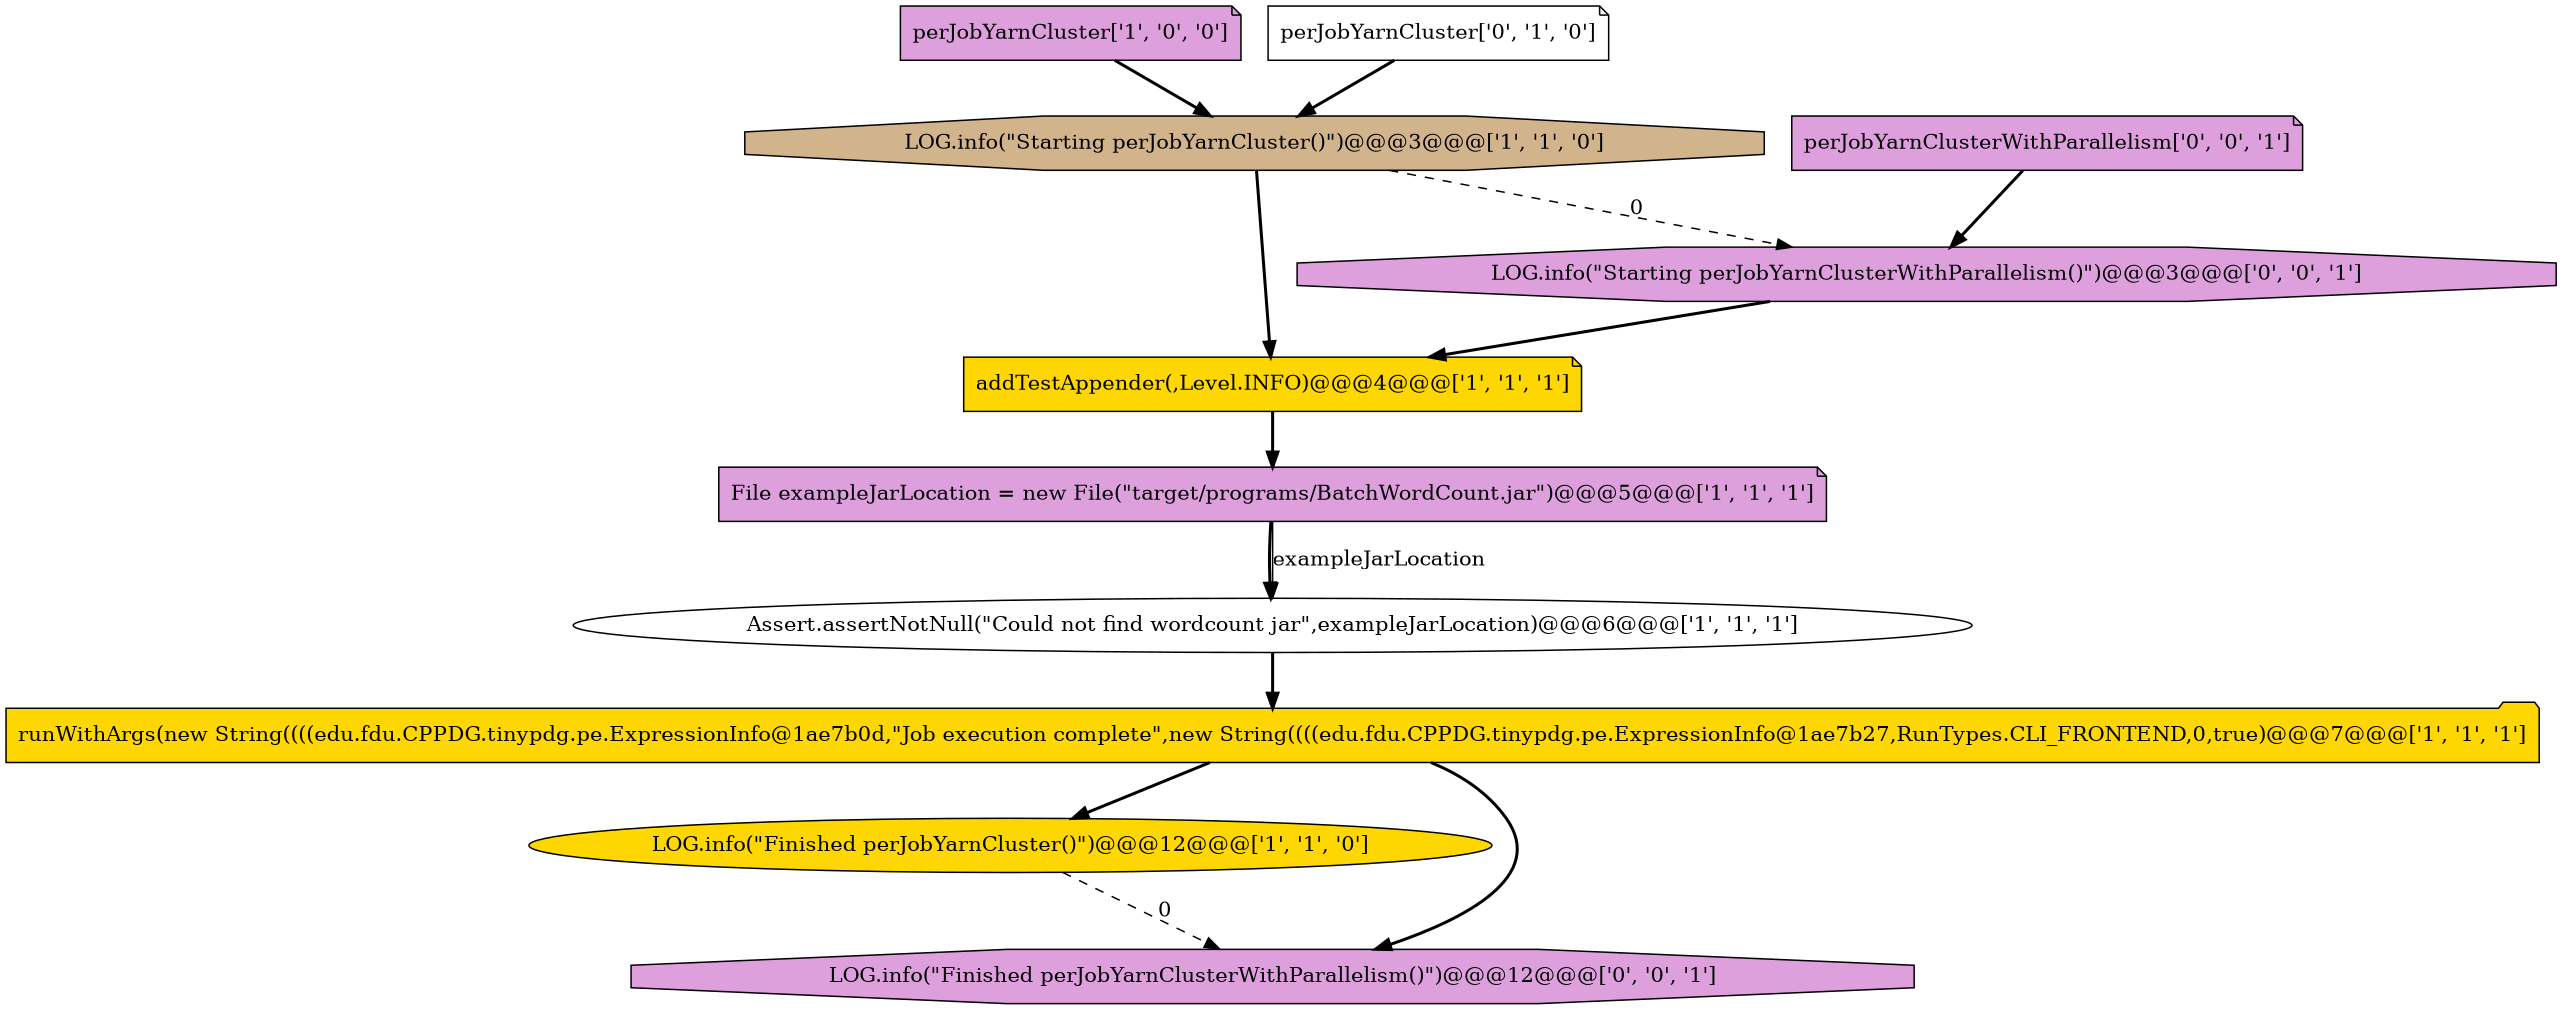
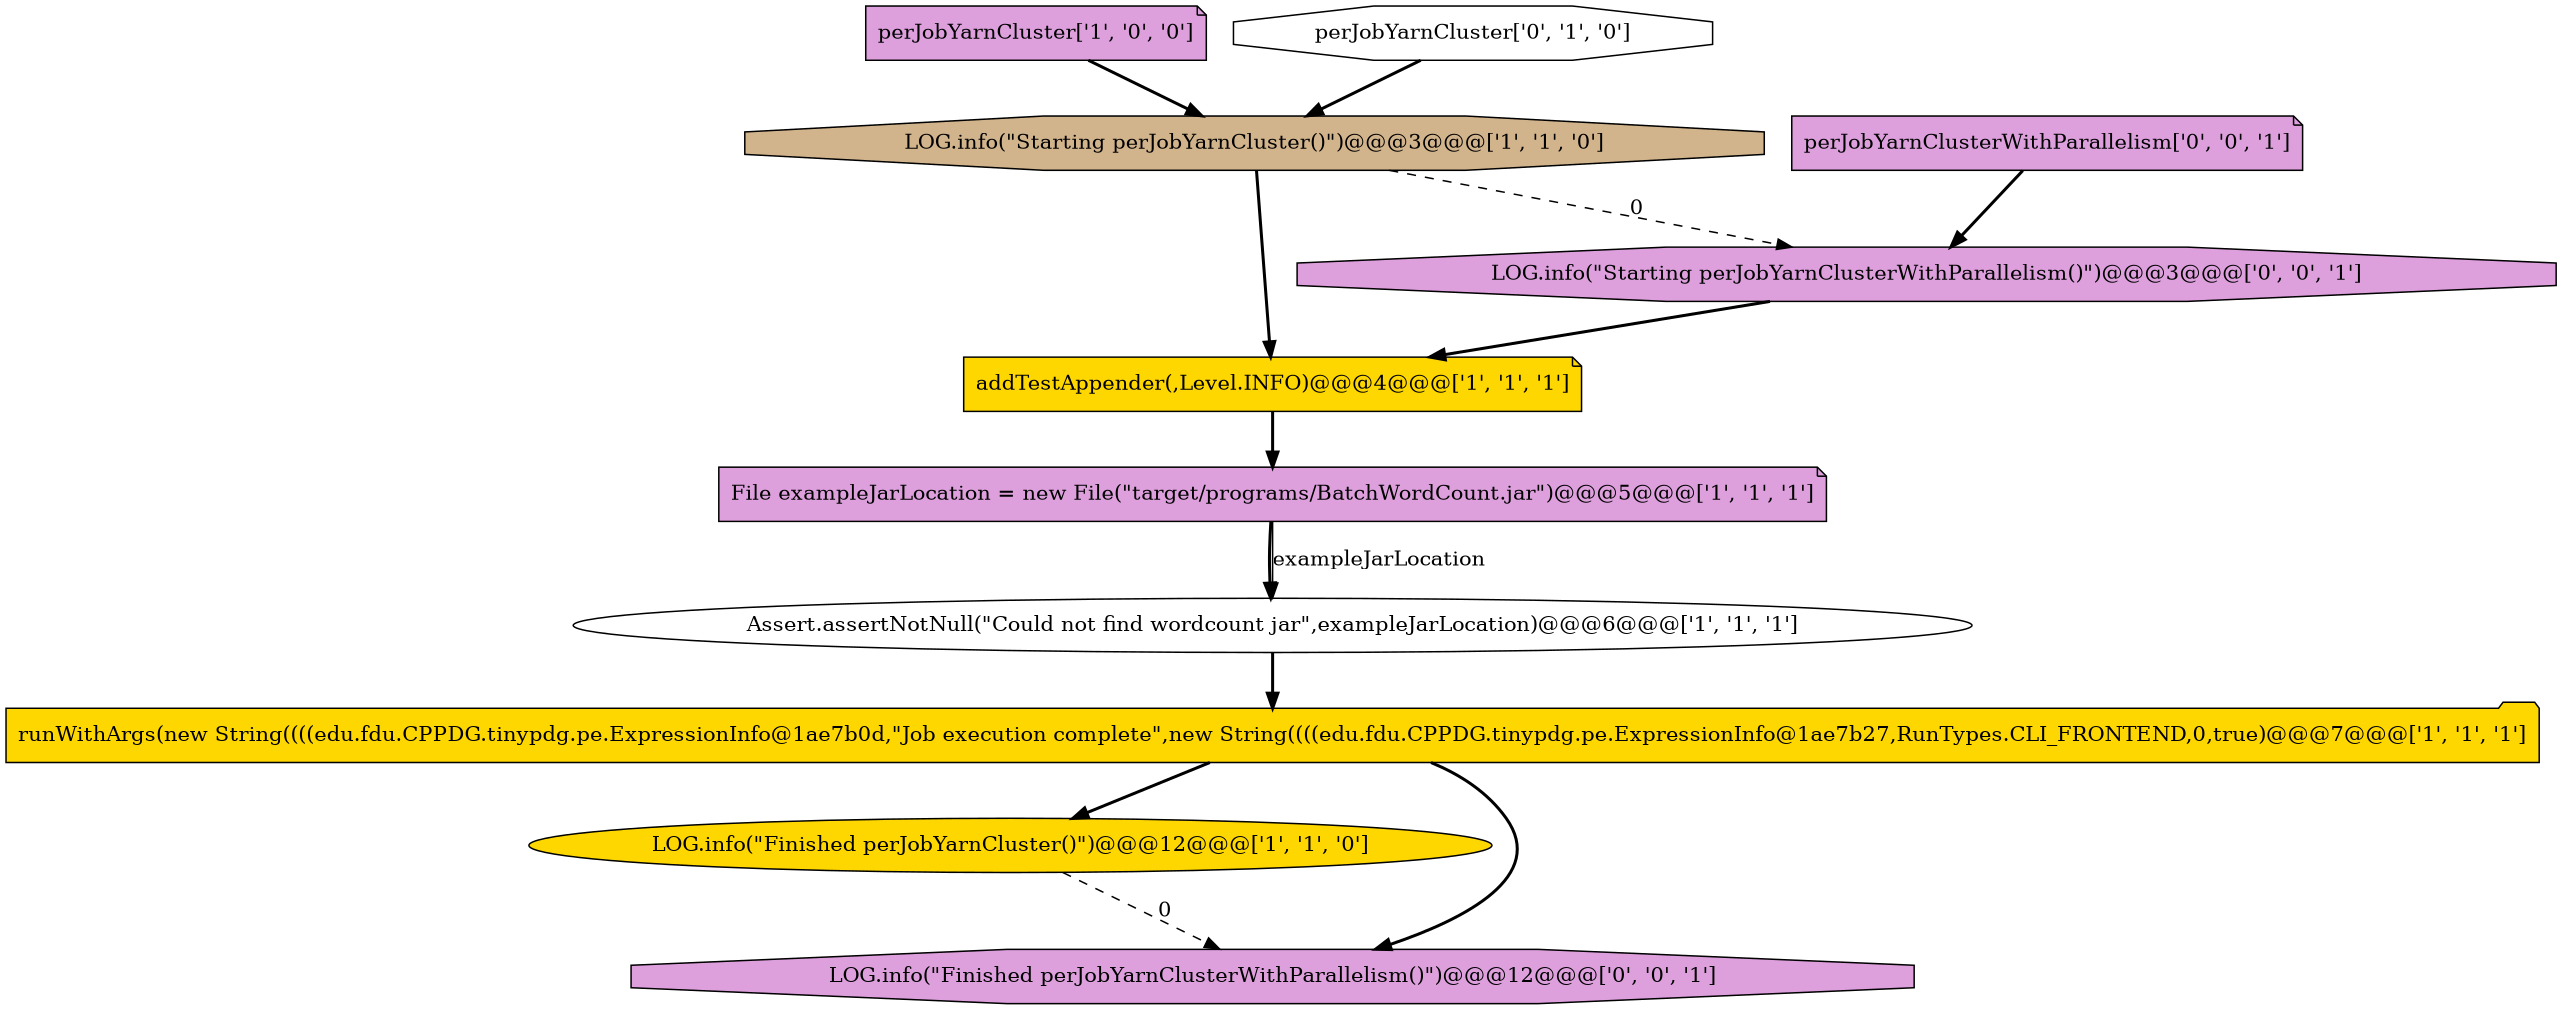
node "perJobYarnCluster['0', '1', '0']": shape note -> octagon
